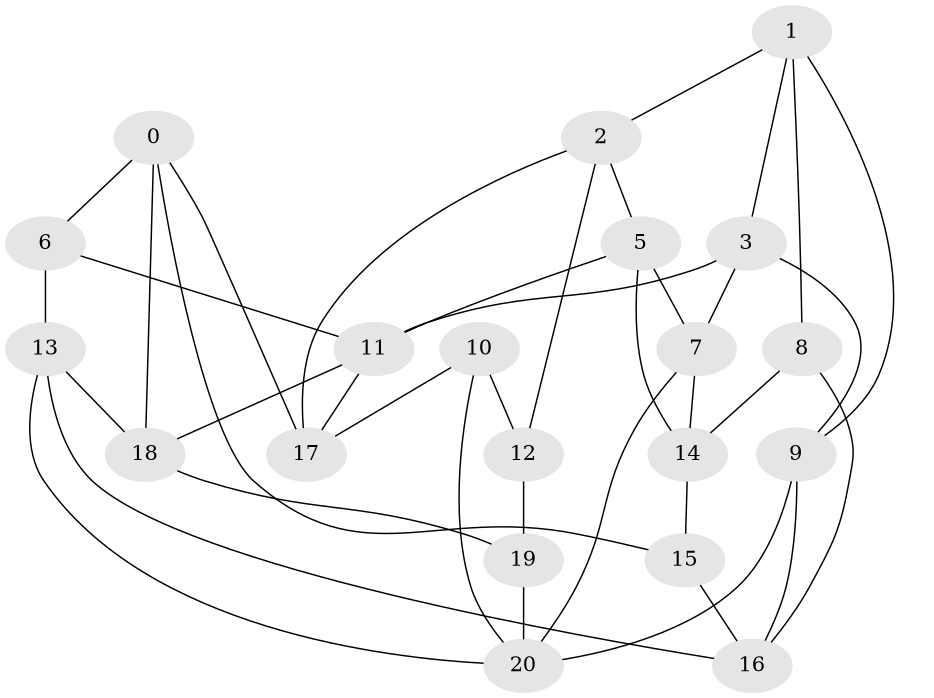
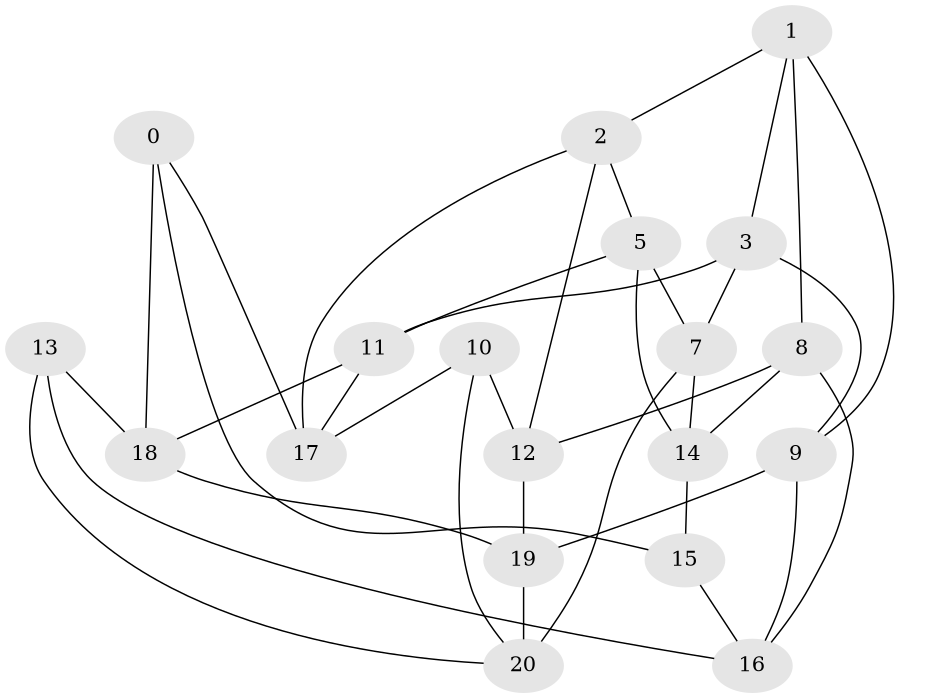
node "6": removed
edge "8" -- "12": added
edge "9" -- "20": now "9" -- "19"
